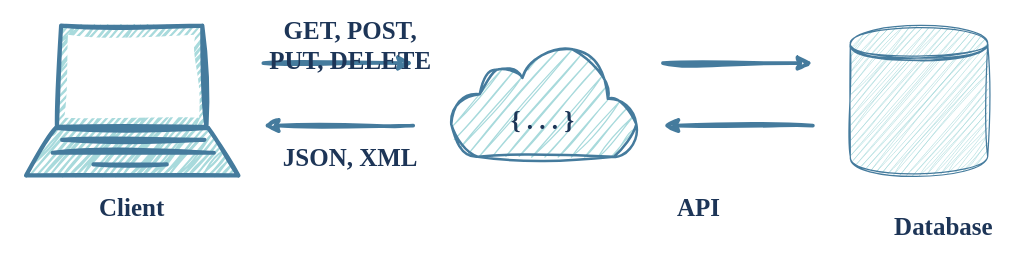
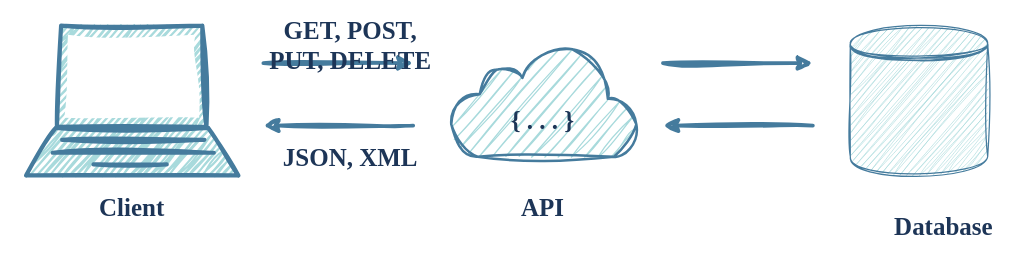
node "API": moved (699, 207) -> (543, 207)
